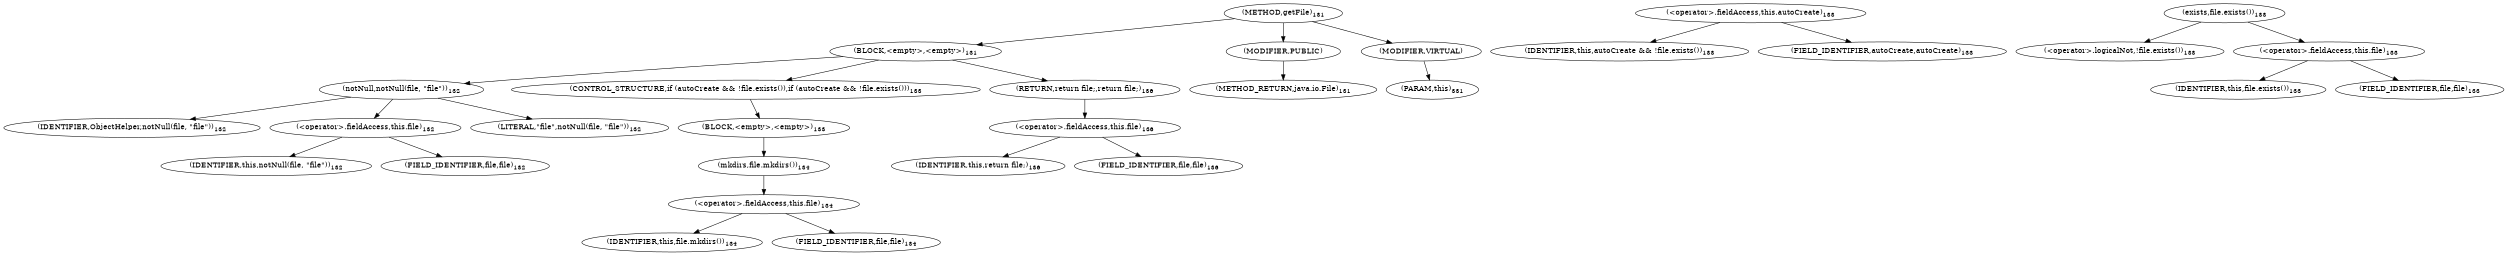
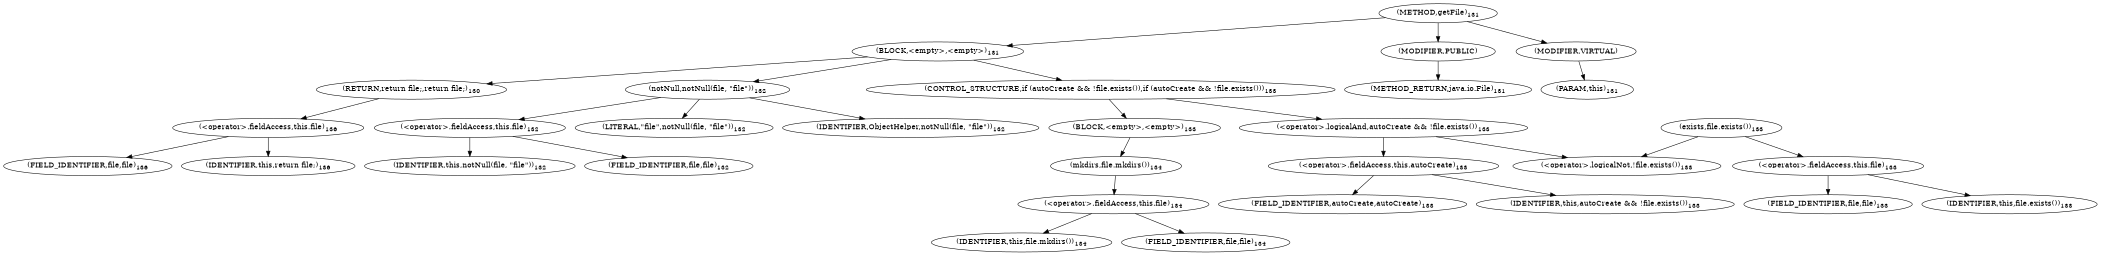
node "(RETURN,return file;,return file;)": text "136" -> "130"
node "(PARAM,this)": text "331" -> "131"
node "(<operator>.logicalAnd,autoCreate && !file.exists())": added
